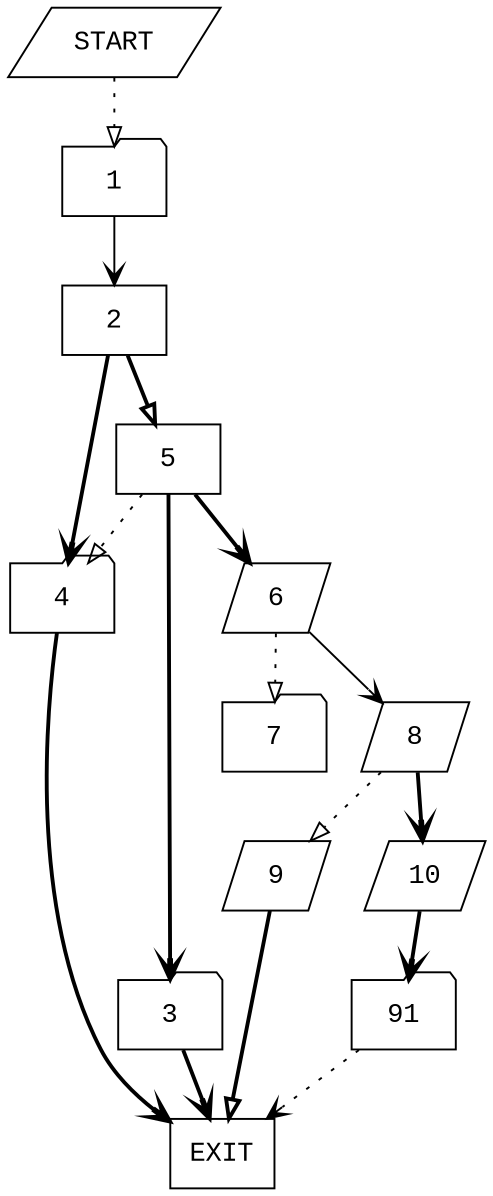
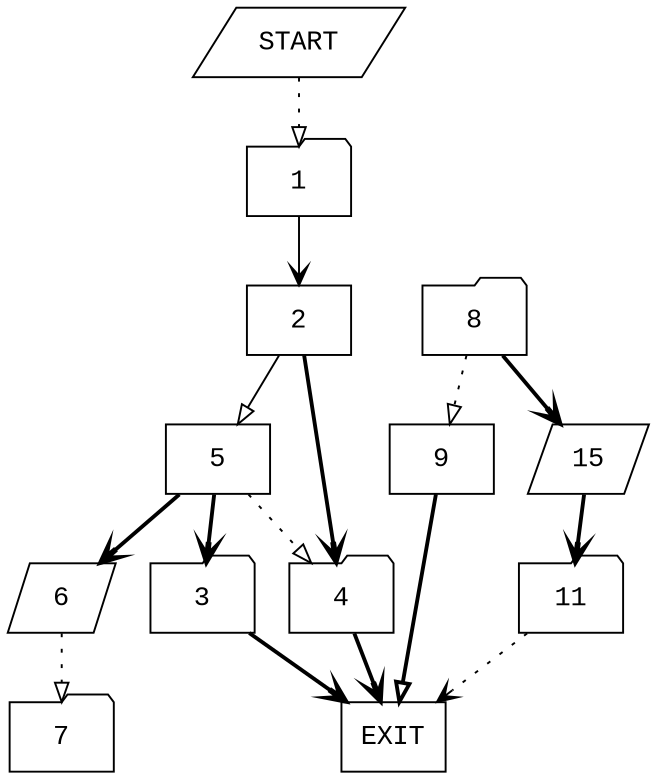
edge "2" -> "5": style bold -> solid
edge "6" -> "8": removed
node "8": shape parallelogram -> folder
node "9": shape parallelogram -> box
node "10": label "10" -> "15"
node "91": label "91" -> "11"
